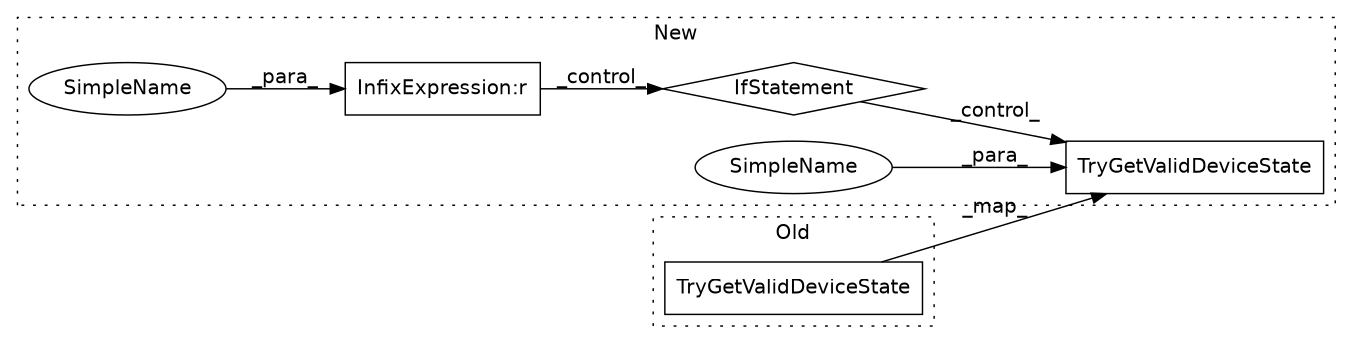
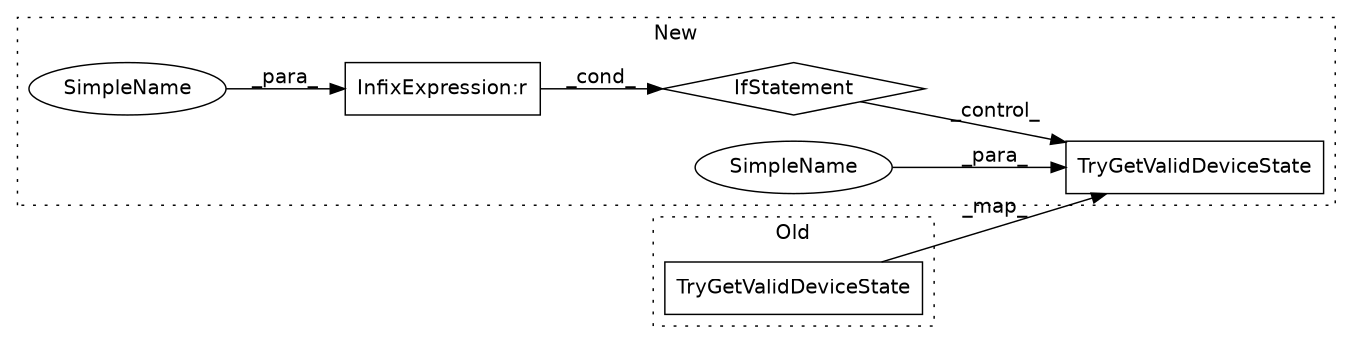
edge "InfixExpression:r" -> "IfStatement": label "_control_" -> "_cond_"
